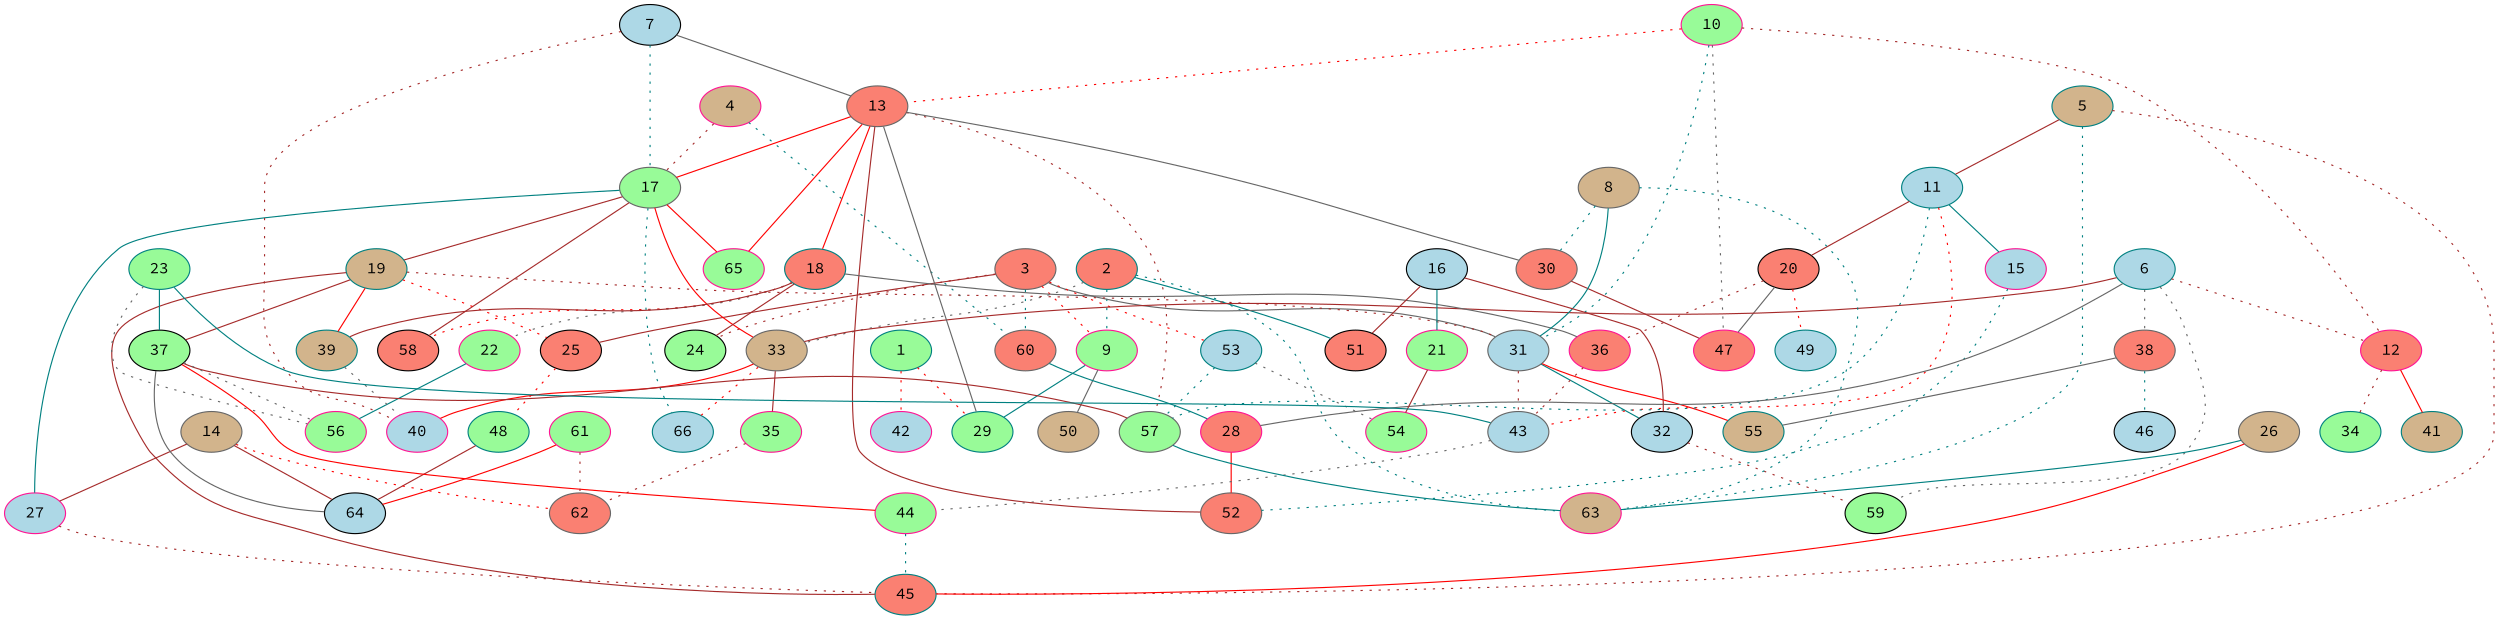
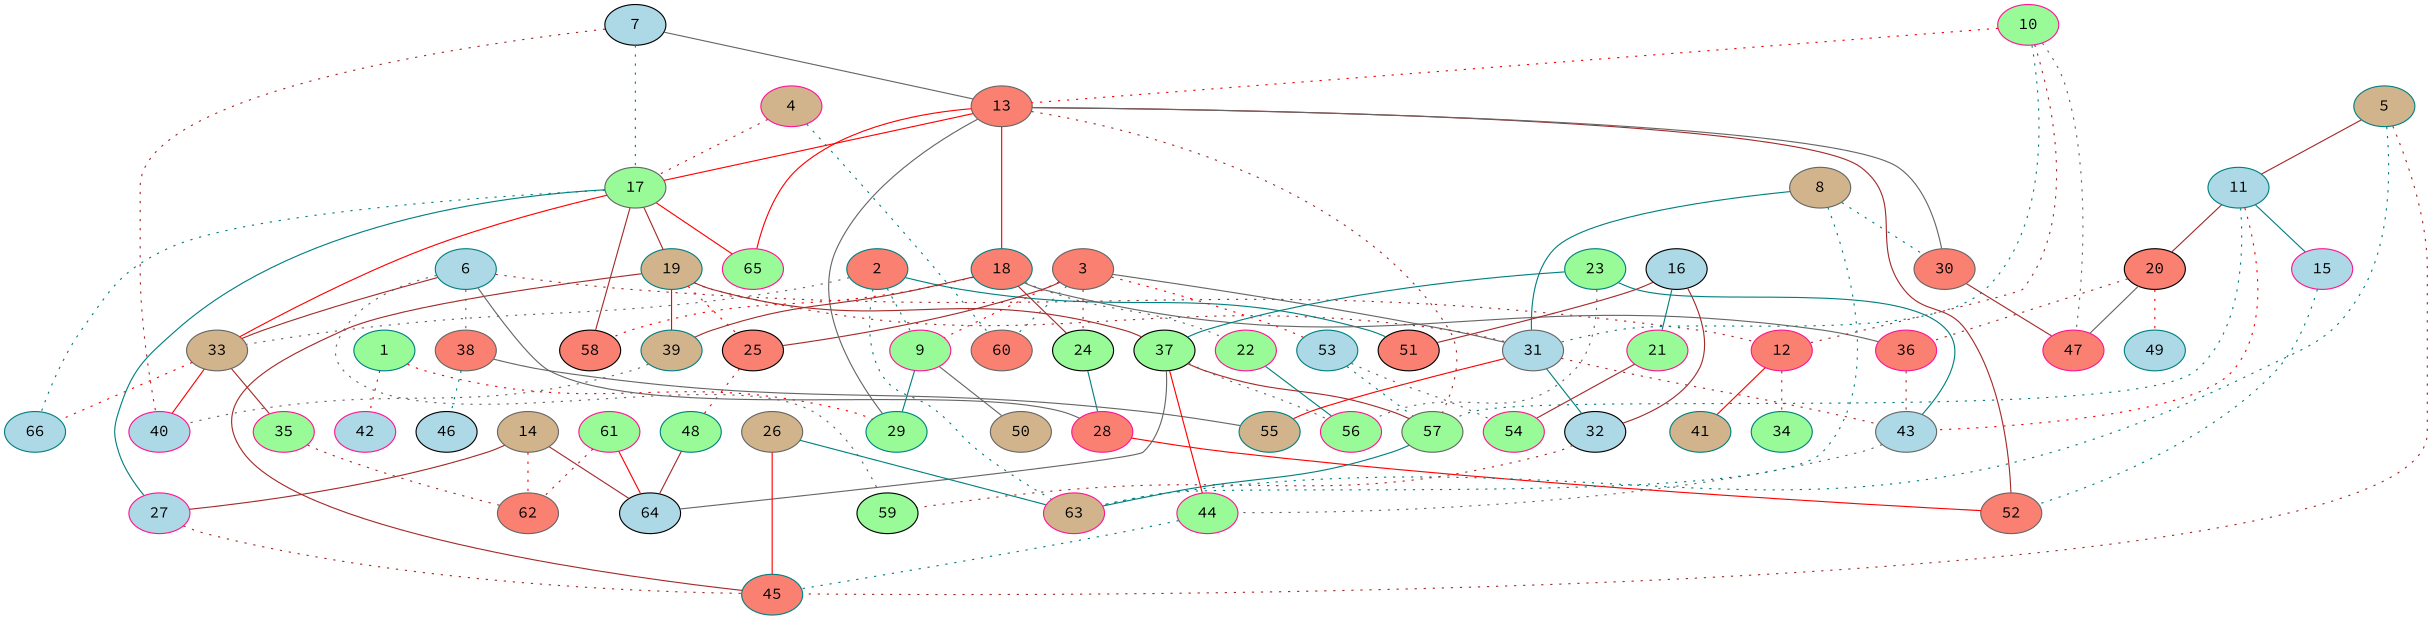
edge "60" -- "28": now "24" -- "28"
